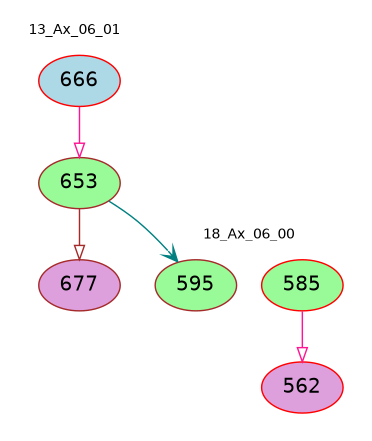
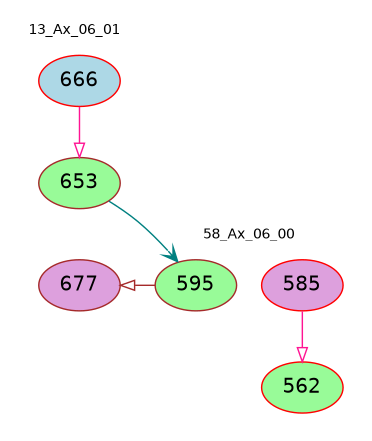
edge "653" -> "677": now "595" -> "677"
cluster "18_Ax_06_00": label "18_Ax_06_00" -> "58_Ax_06_00"
node "585": fillcolor palegreen -> plum
node "562": fillcolor plum -> palegreen
